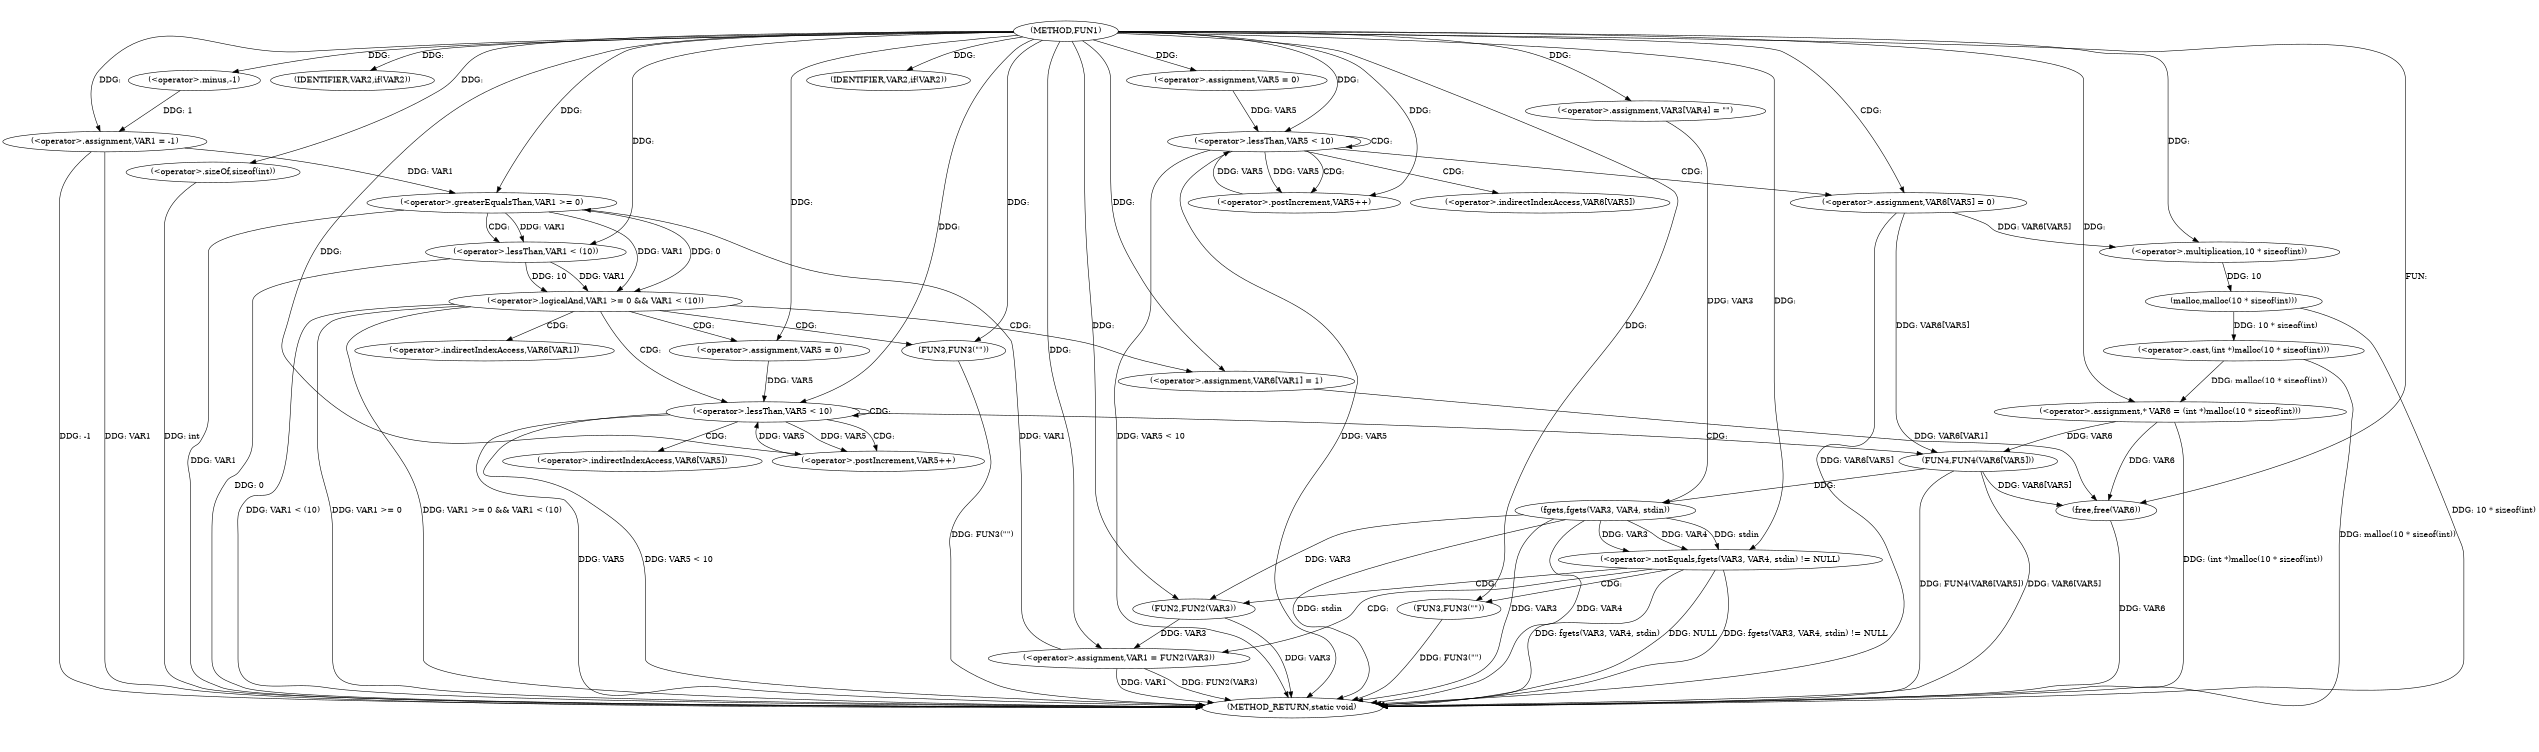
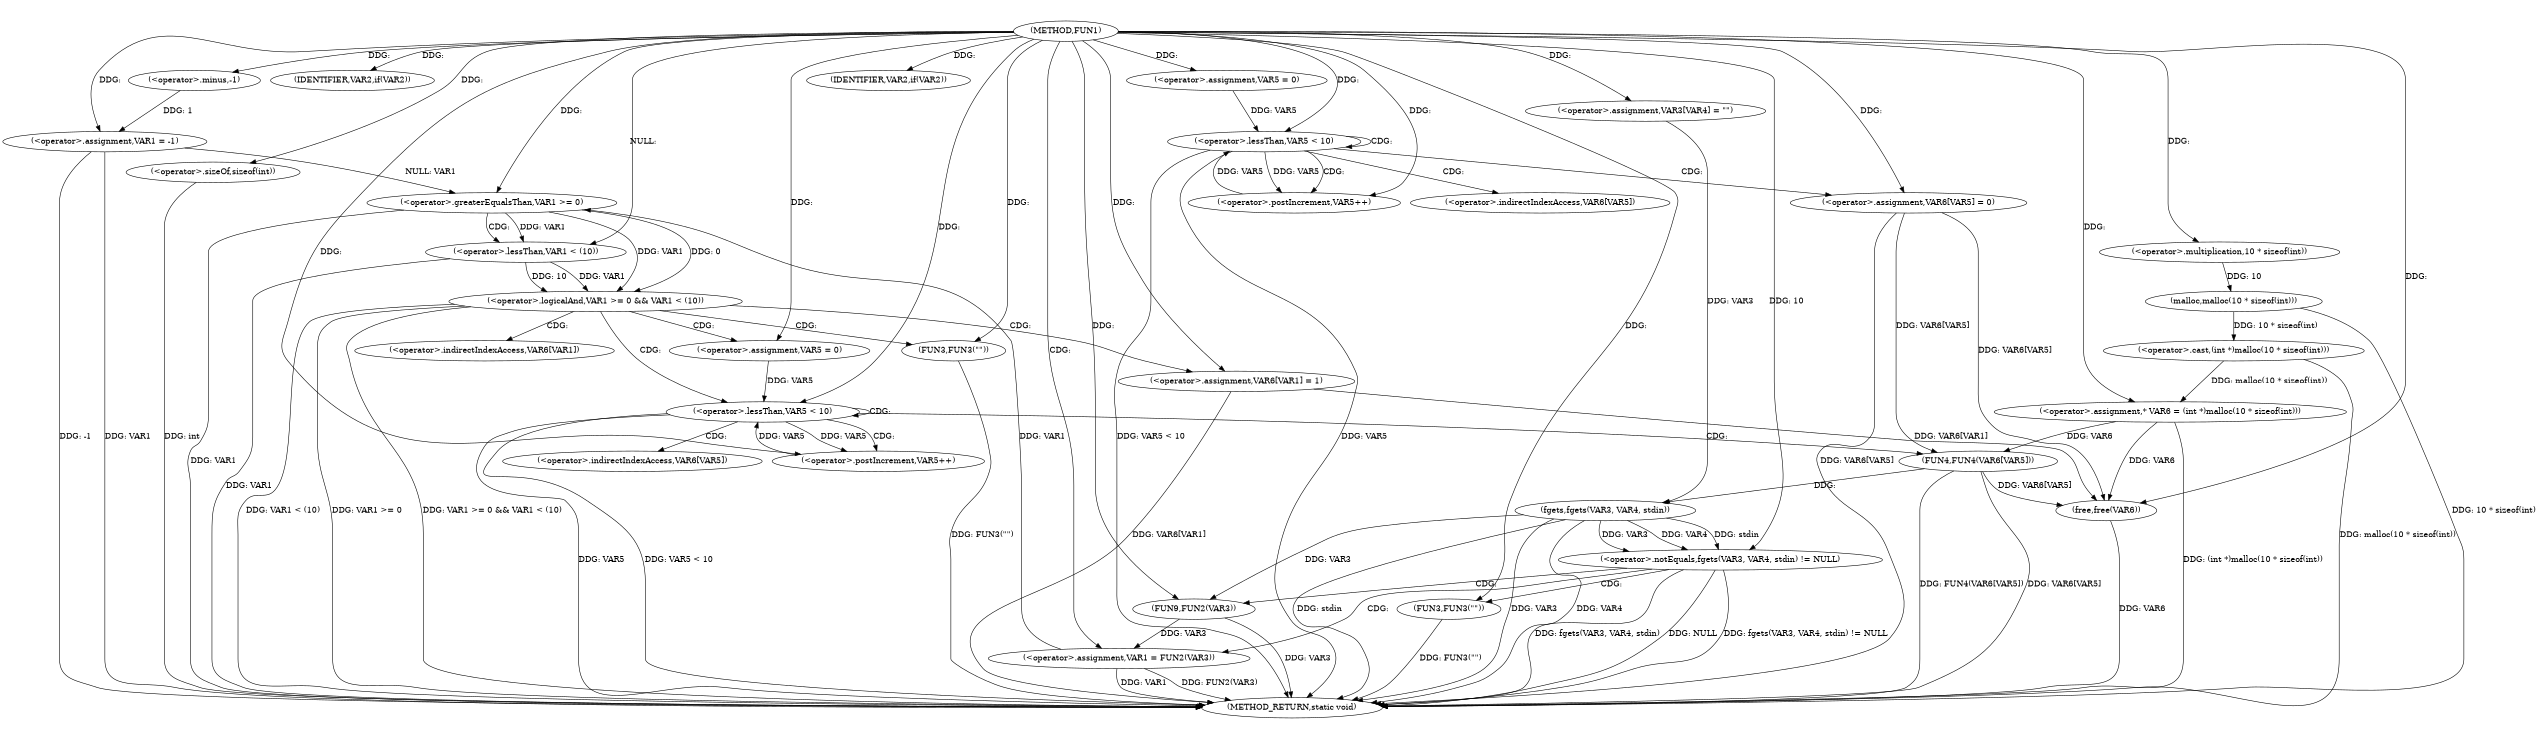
edge "(METHOD,FUN1)" -> "(<operator>.assignment,VAR6[VAR5] = 0)": label "CDG: " -> "DDG: "
edge "(METHOD,FUN1)" -> "(<operator>.lessThan,VAR1 < (10))": label "DDG: " -> "NULL: "
edge "(<operator>.assignment,VAR1 = -1)" -> "(<operator>.greaterEqualsThan,VAR1 >= 0)": label "DDG: VAR1" -> "NULL: VAR1"
edge "(<operator>.assignment,VAR6[VAR5] = 0)" -> "(<operator>.multiplication,10 * sizeof(int))": now "(<operator>.assignment,VAR6[VAR5] = 0)" -> "(free,free(VAR6))"
edge "(METHOD,FUN1)" -> "(free,free(VAR6))": label "FUN: " -> "DDG: "
edge "(METHOD,FUN1)" -> "(<operator>.notEquals,fgets(VAR3, VAR4, stdin) != NULL)": label "DDG: " -> "DDG: 10"
edge "(METHOD,FUN1)" -> "(<operator>.assignment,VAR1 = FUN2(VAR3))": label "DDG: " -> "CDG: "
edge "(<operator>.lessThan,VAR1 < (10))" -> "(METHOD_RETURN,static void)": label "DDG: 0" -> "DDG: VAR1"
edge "(<operator>.assignment,VAR6[VAR1] = 1)" -> "(METHOD_RETURN,static void)": added, label "DDG: VAR6[VAR1]"
node "(FUN2,FUN2(VAR3))": label "(FUN2,FUN2(VAR3))" -> "(FUN9,FUN2(VAR3))"
